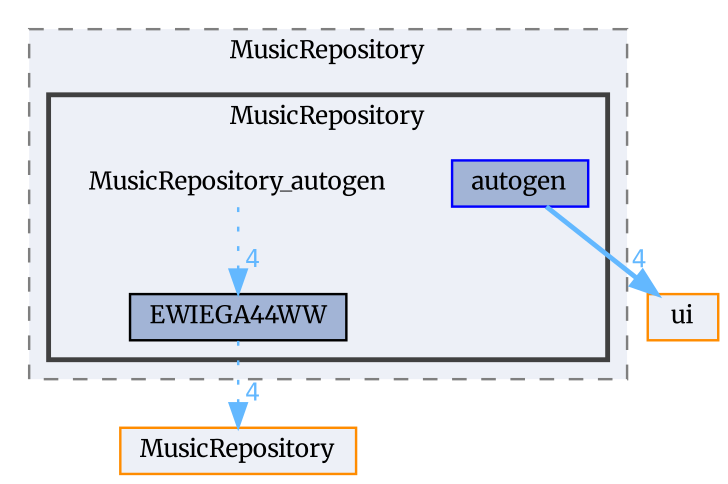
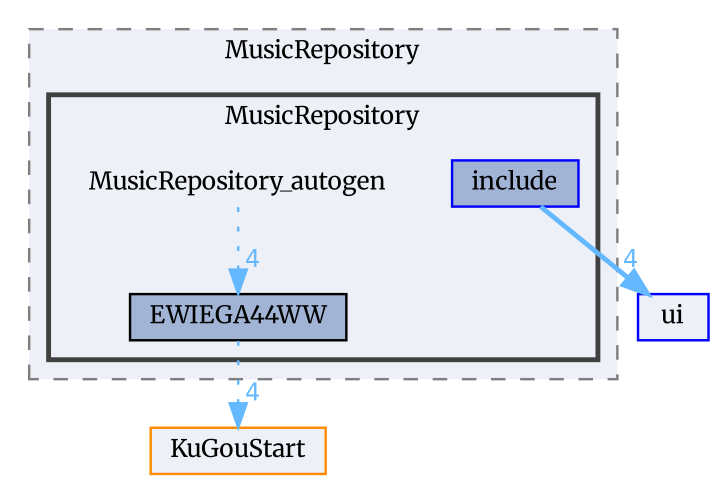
node "autogen": label "autogen" -> "include"
node "ui": color darkorange -> blue
node "MusicRepository": label "MusicRepository" -> "KuGouStart"
